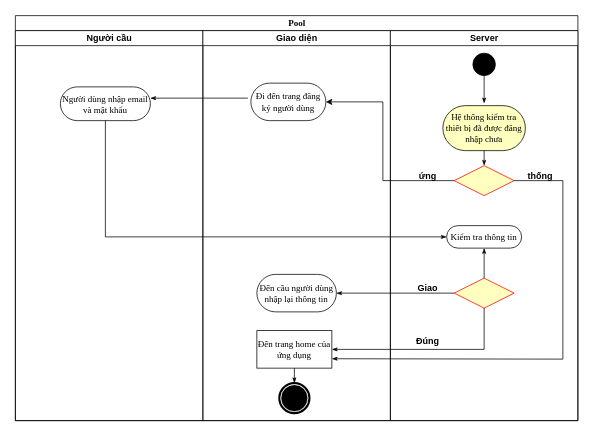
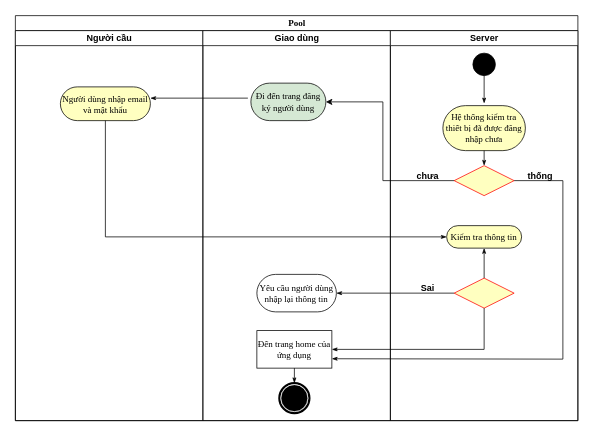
node "Giao diện": label "Giao diện" -> "Giao dùng"
node "Đi đến trang đăng ký người dùng": fillcolor #ffffff -> #d5e8d4
node "Người dùng nhập email và mật khẩu": fillcolor #ffffff -> #ffffc0
node "ứng": label "ứng" -> "chưa"
node "Kiểm tra thông tin": fillcolor #ffffff -> #ffffc0
node "Giao": label "Giao" -> "Sai"
node "Đến cầu người dùng nhập lại thông tin": label "Đến cầu người dùng nhập lại thông tin" -> "Yêu cầu người dùng nhập lại thông tin"
node "Đúng": removed
